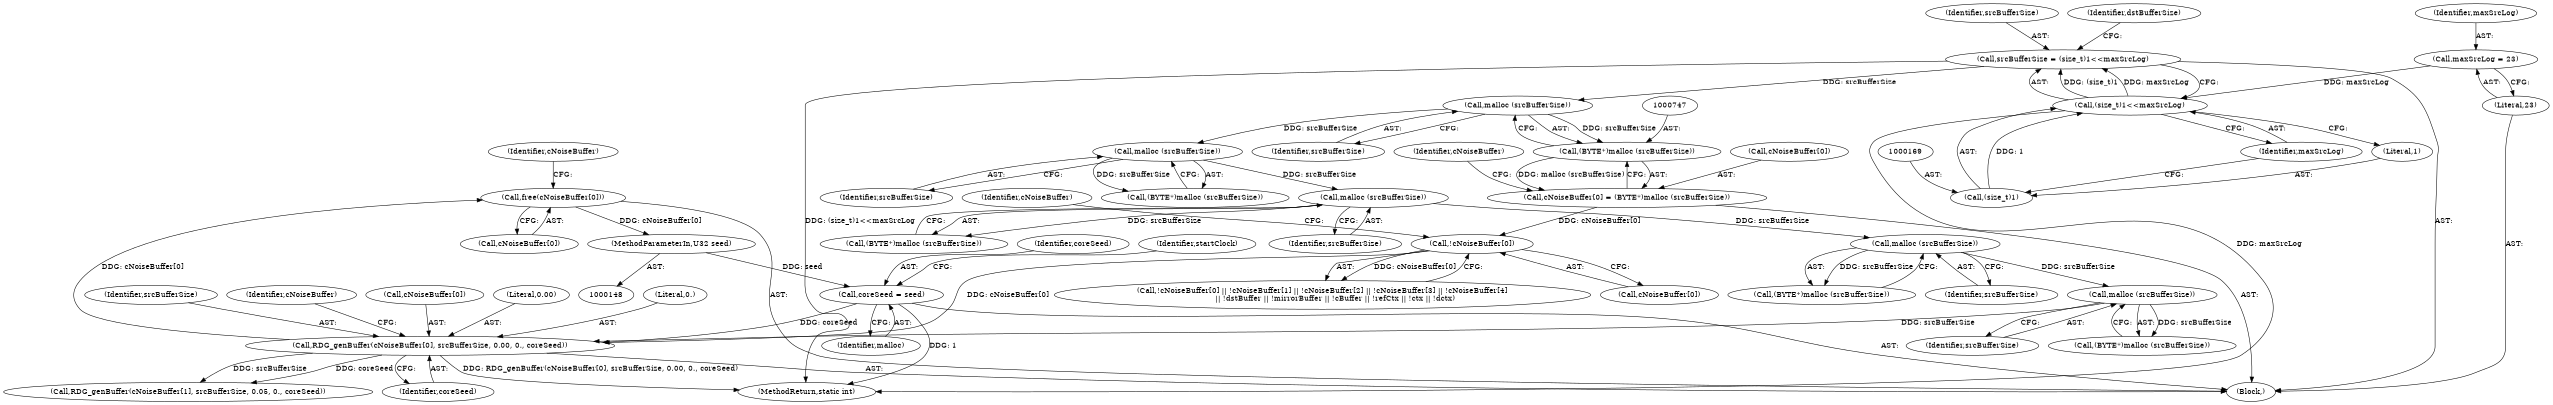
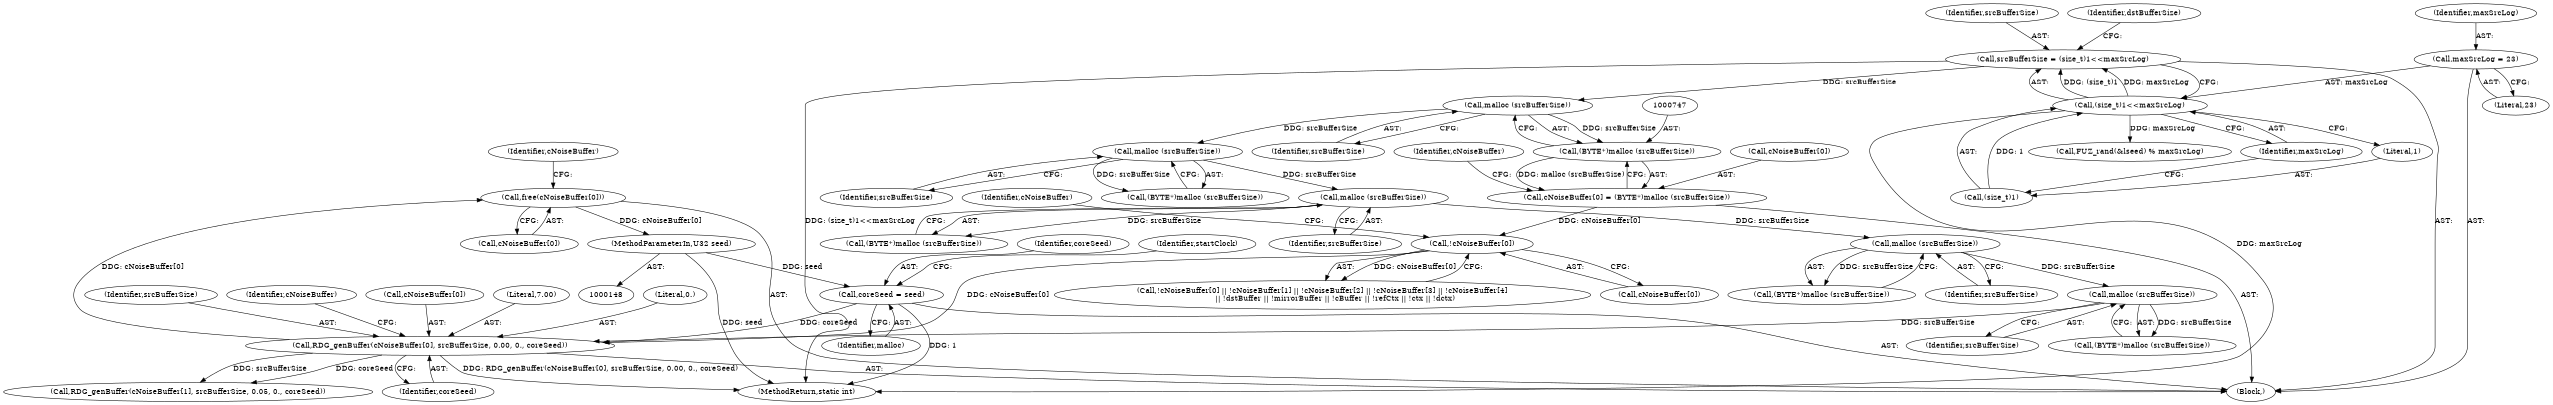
edge "(Call,maxSrcLog = 23)" -> "(Call,(size_t)1<<maxSrcLog)": label "DDG: maxSrcLog" -> "AST: maxSrcLog"
node "1000169": removed
node "(Call,FUZ_rand(&lseed) % maxSrcLog)": added
node "(Literal,0.00)": label "(Literal,0.00)" -> "(Literal,7.00)"
edge "(MethodParameterIn,U32 seed)" -> "(MethodReturn,static int)": added, label "DDG: seed"
edge "(Literal,23)" -> "(Block,)": now "(Call,maxSrcLog = 23)" -> "(Block,)"
